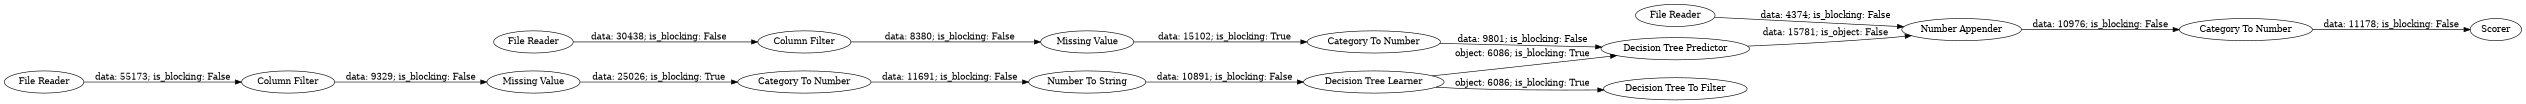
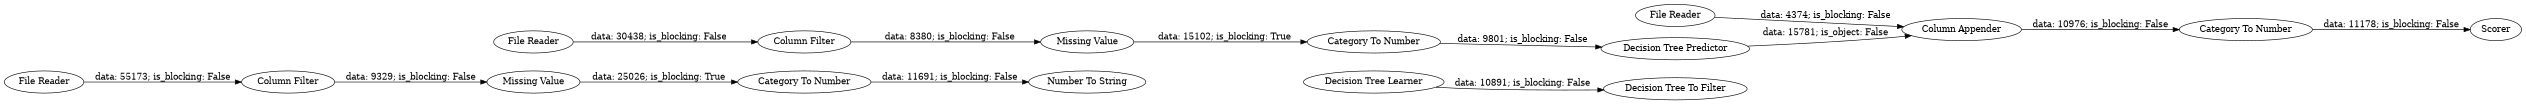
node "Number Appender": label "Number Appender" -> "Column Appender"
edge "Decision Tree Learner" -> "Decision Tree Predictor": removed, label "object: 6086; is_blocking: True"
edge "Number To String" -> "Decision Tree Learner": removed, label "data: 10891; is_blocking: False"
edge "Decision Tree Learner" -> "Decision Tree To Filter": label "object: 6086; is_blocking: True" -> "data: 10891; is_blocking: False"
